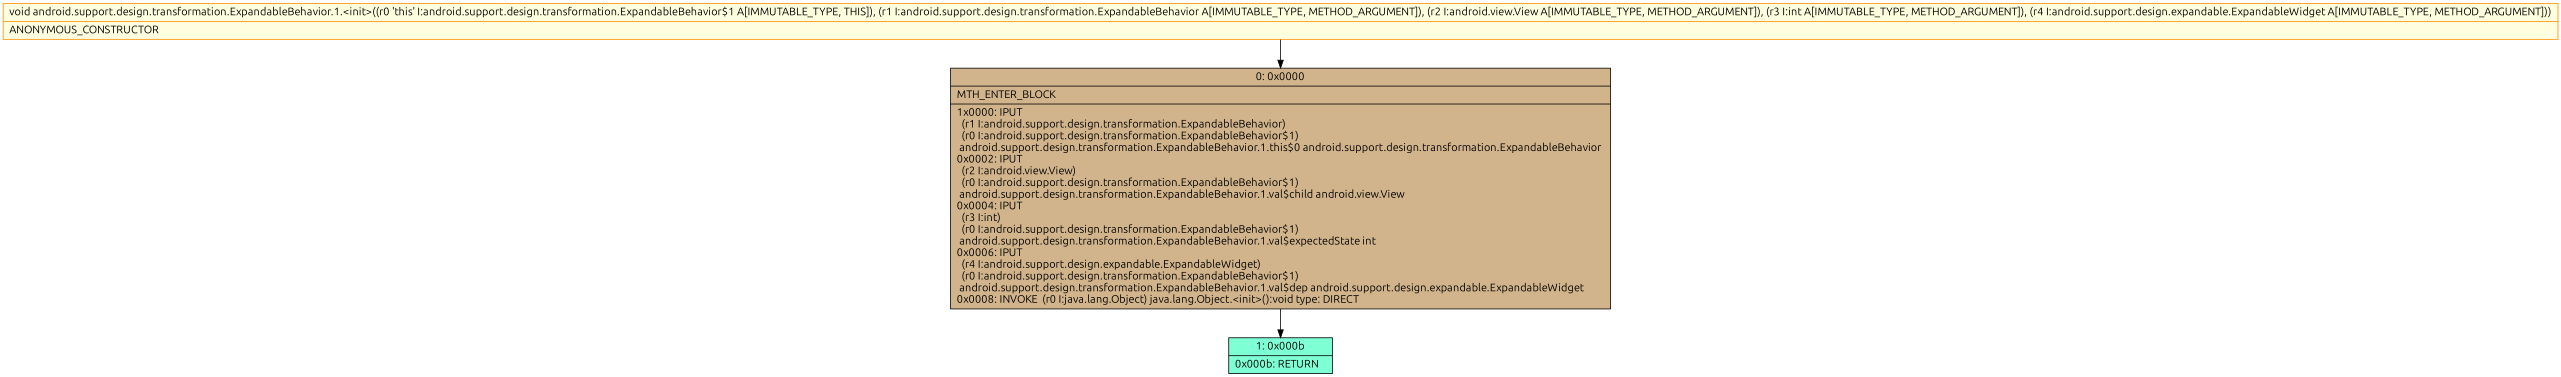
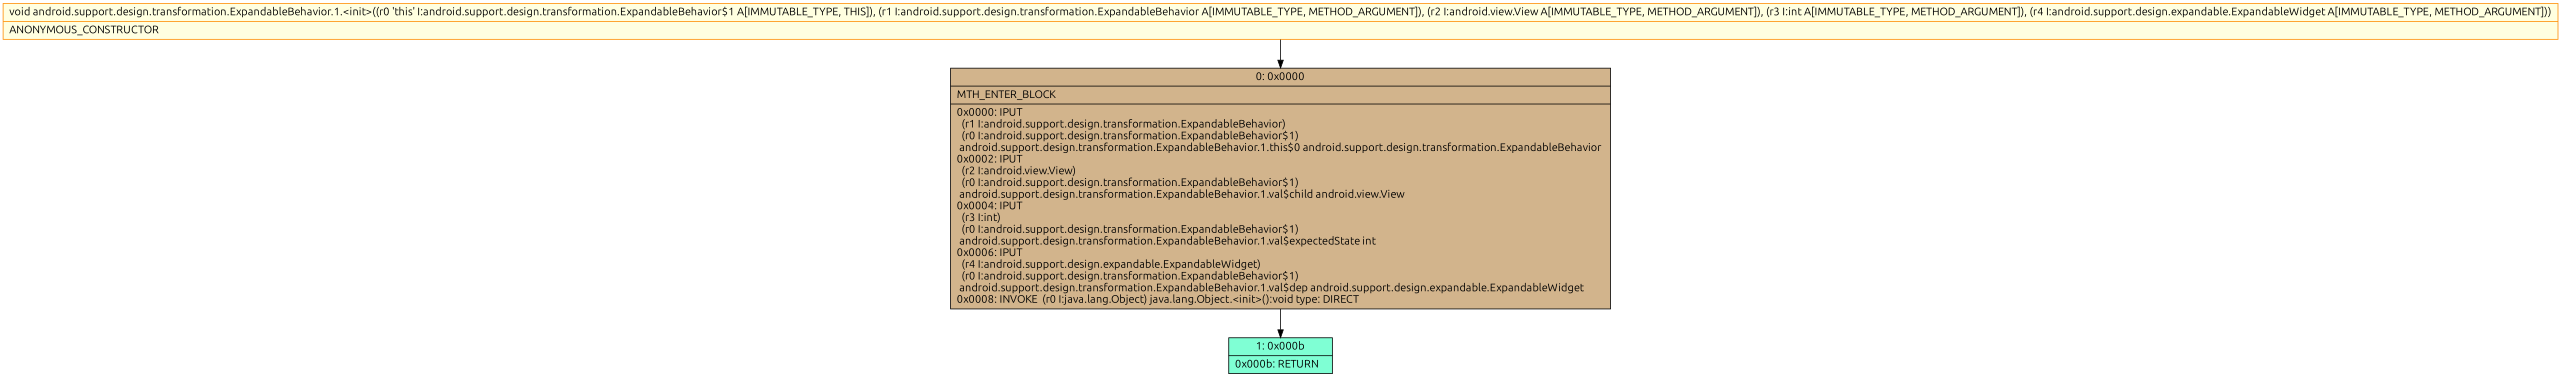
node "0: 0x0000": text "1x0000: IPUT" -> "0x0000: IPUT"
